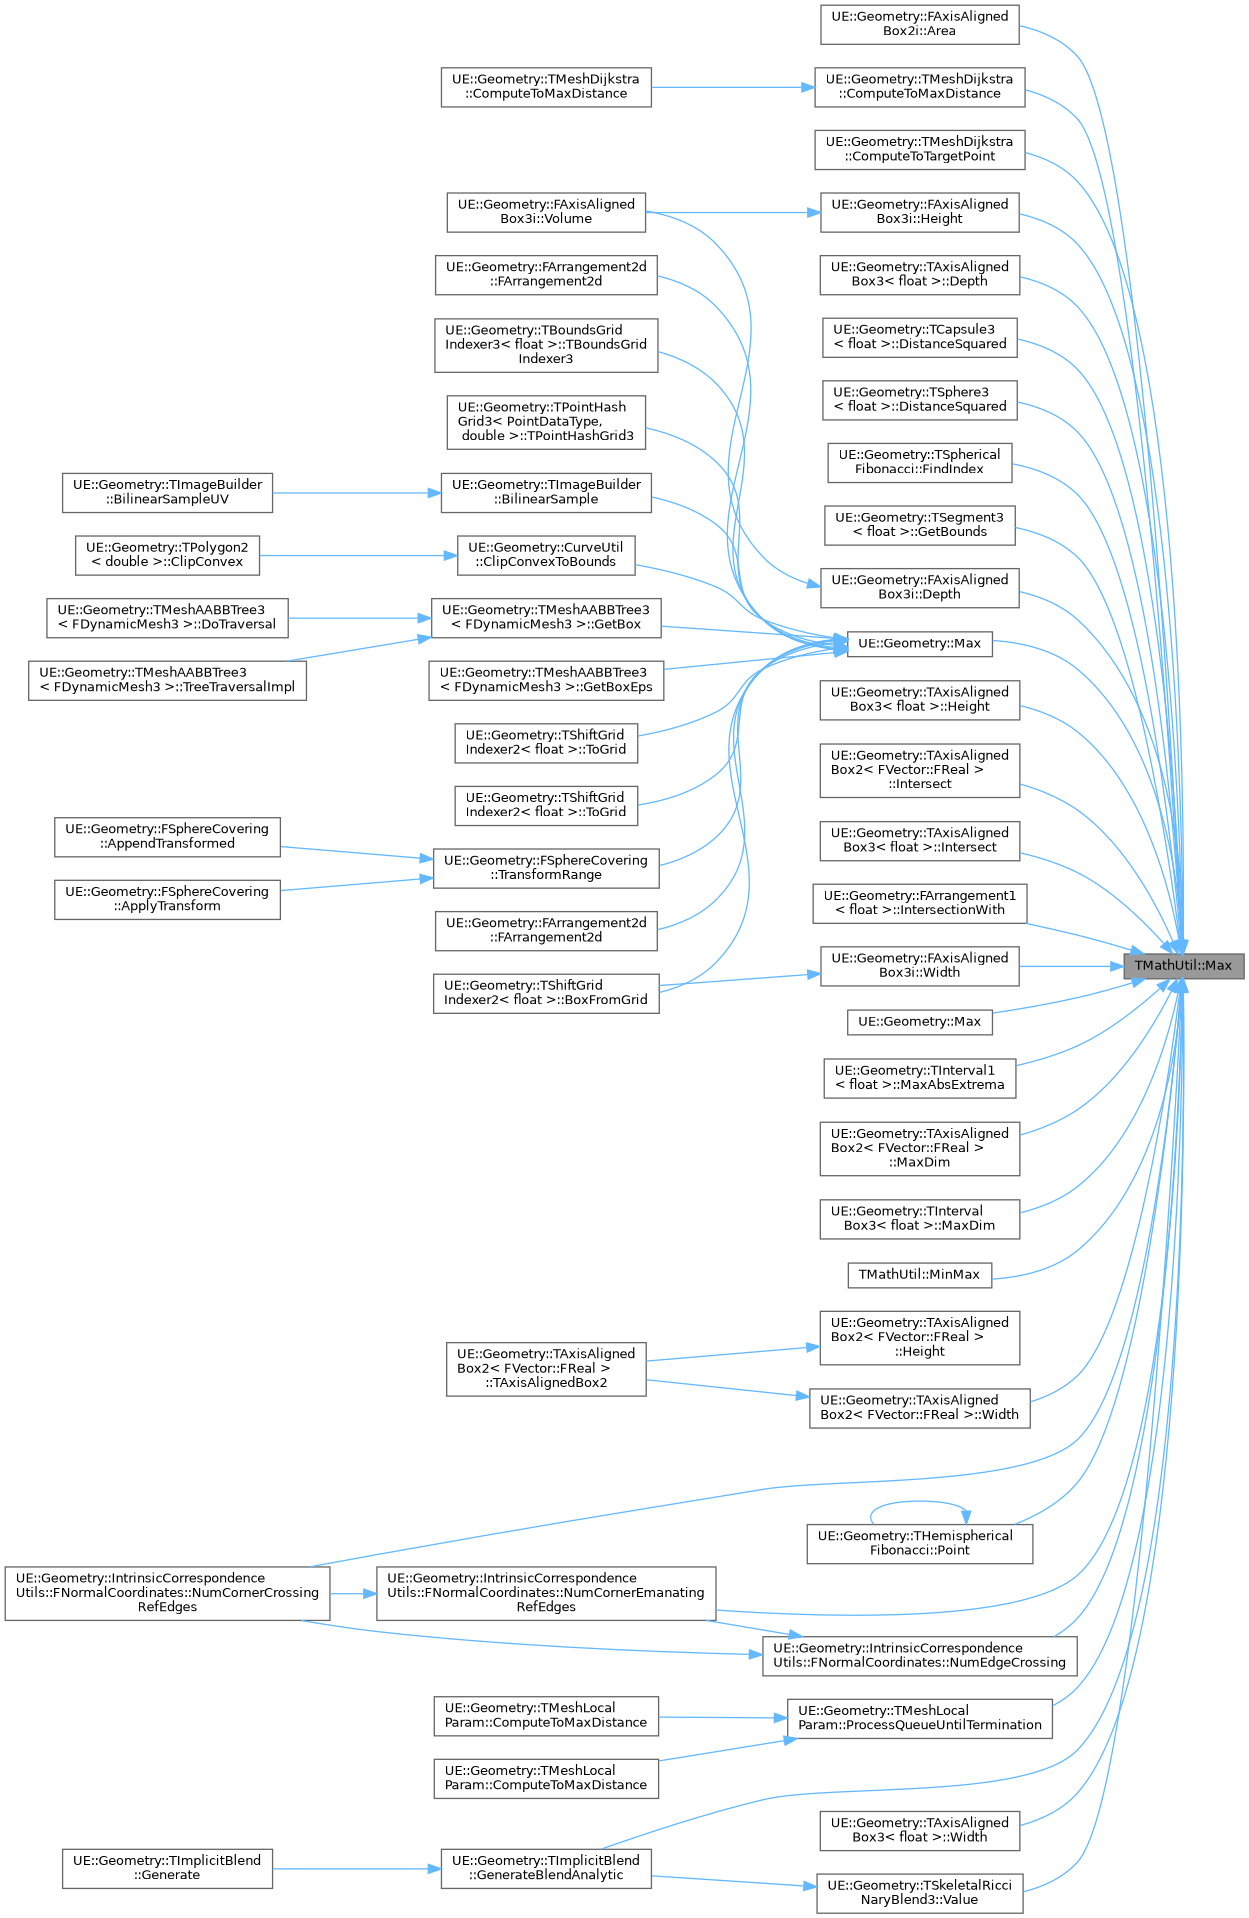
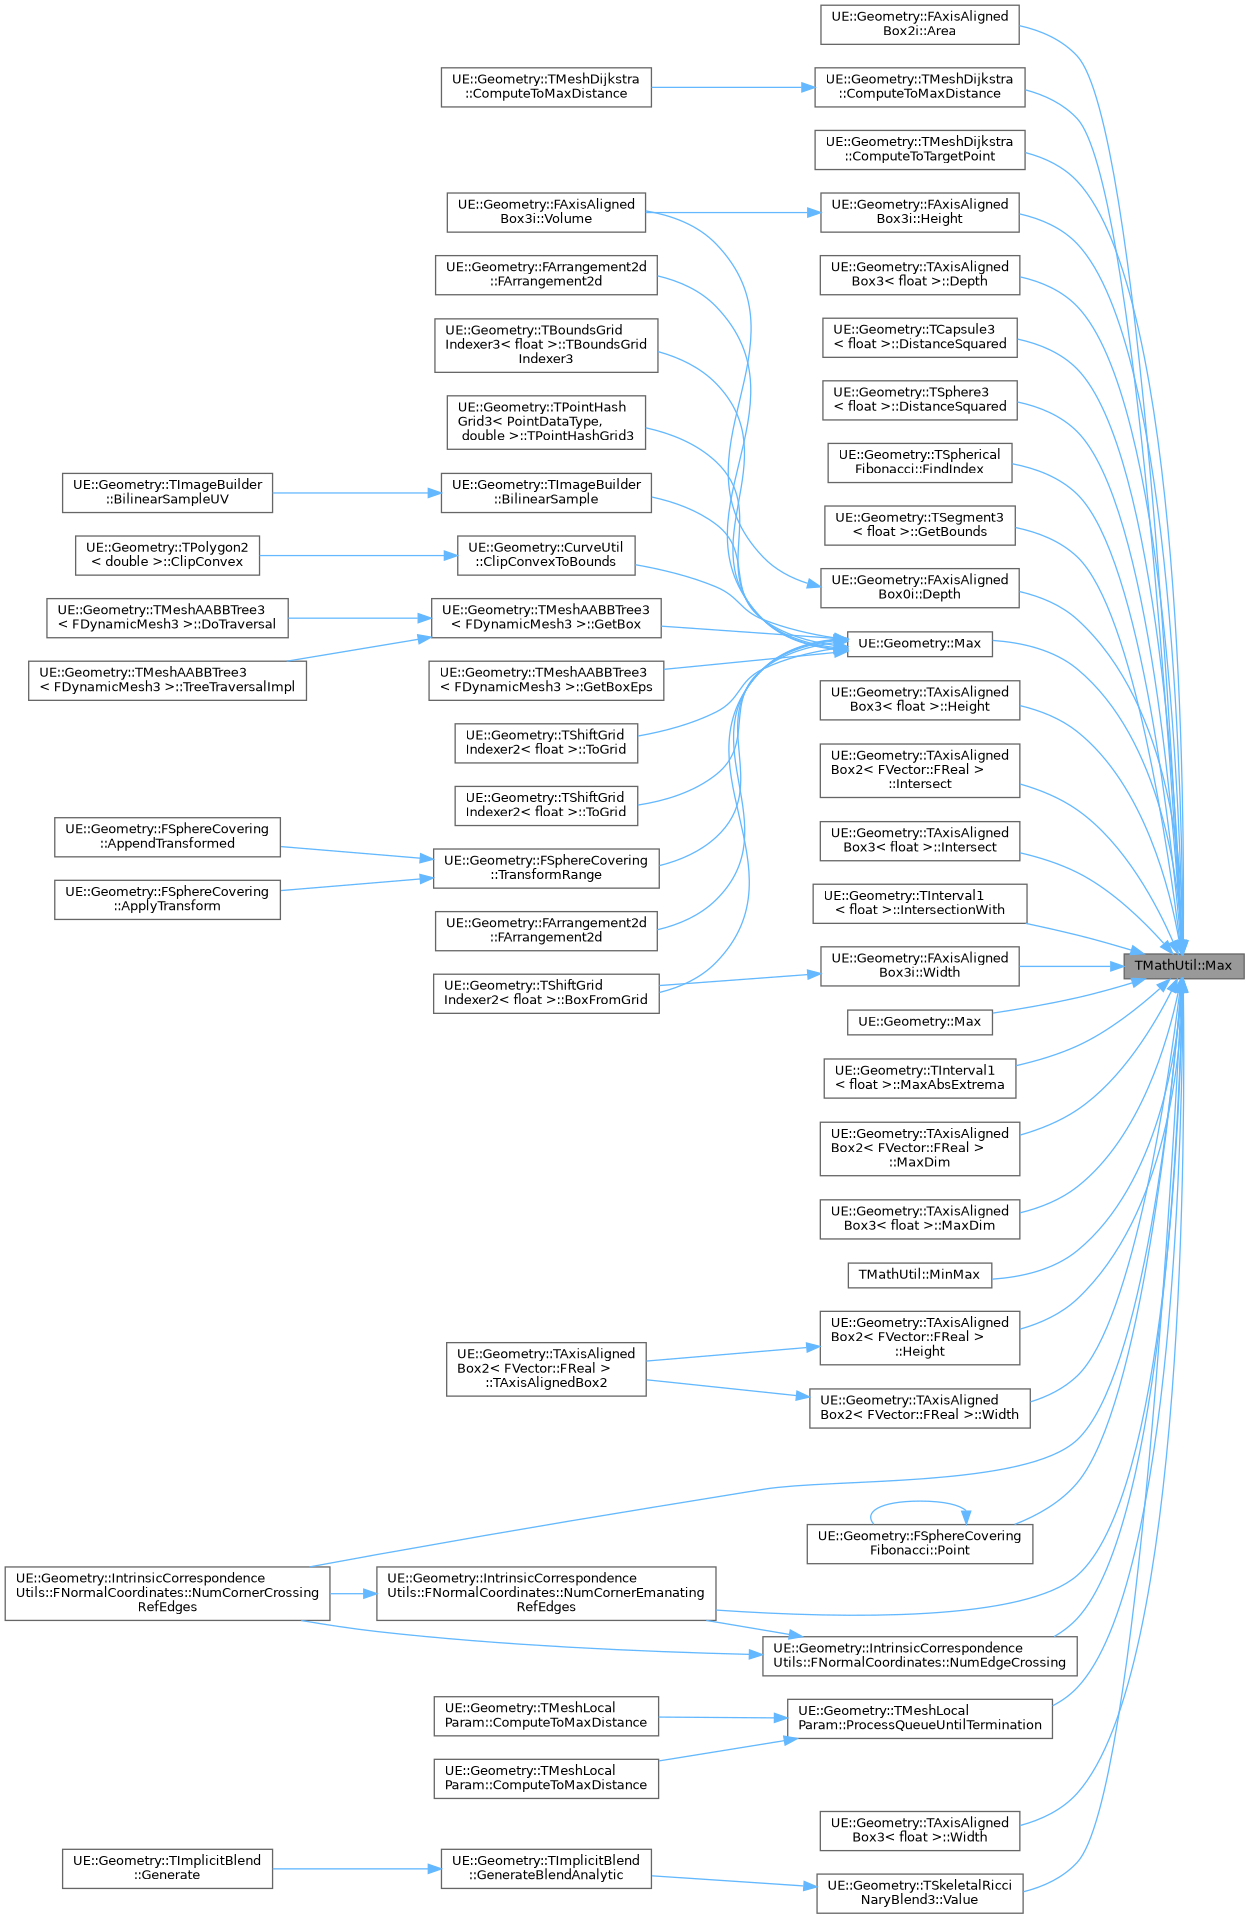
node "UE::Geometry::FAxisAligned Box3i::Depth": label "UE::Geometry::FAxisAligned Box3i::Depth" -> "UE::Geometry::FAxisAligned Box0i::Depth"
node "UE::Geometry::FArrangement1 < float >::IntersectionWith": label "UE::Geometry::FArrangement1 < float >::IntersectionWith" -> "UE::Geometry::TInterval1 < float >::IntersectionWith"
node "UE::Geometry::TInterval Box3< float >::MaxDim": label "UE::Geometry::TInterval Box3< float >::MaxDim" -> "UE::Geometry::TAxisAligned Box3< float >::MaxDim"
node "UE::Geometry::THemispherical Fibonacci::Point": label "UE::Geometry::THemispherical Fibonacci::Point" -> "UE::Geometry::FSphereCovering Fibonacci::Point"
edge "UE::Geometry::TImplicitBlend ::GenerateBlendAnalytic" -> "TMathUtil::Max": now "UE::Geometry::TAxisAligned Box2< FVector::FReal > ::Height" -> "TMathUtil::Max"
